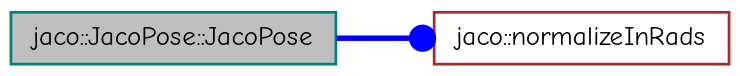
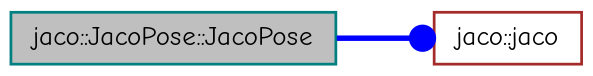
node "jaco::normalizeInRads": label "jaco::normalizeInRads" -> "jaco::jaco"
